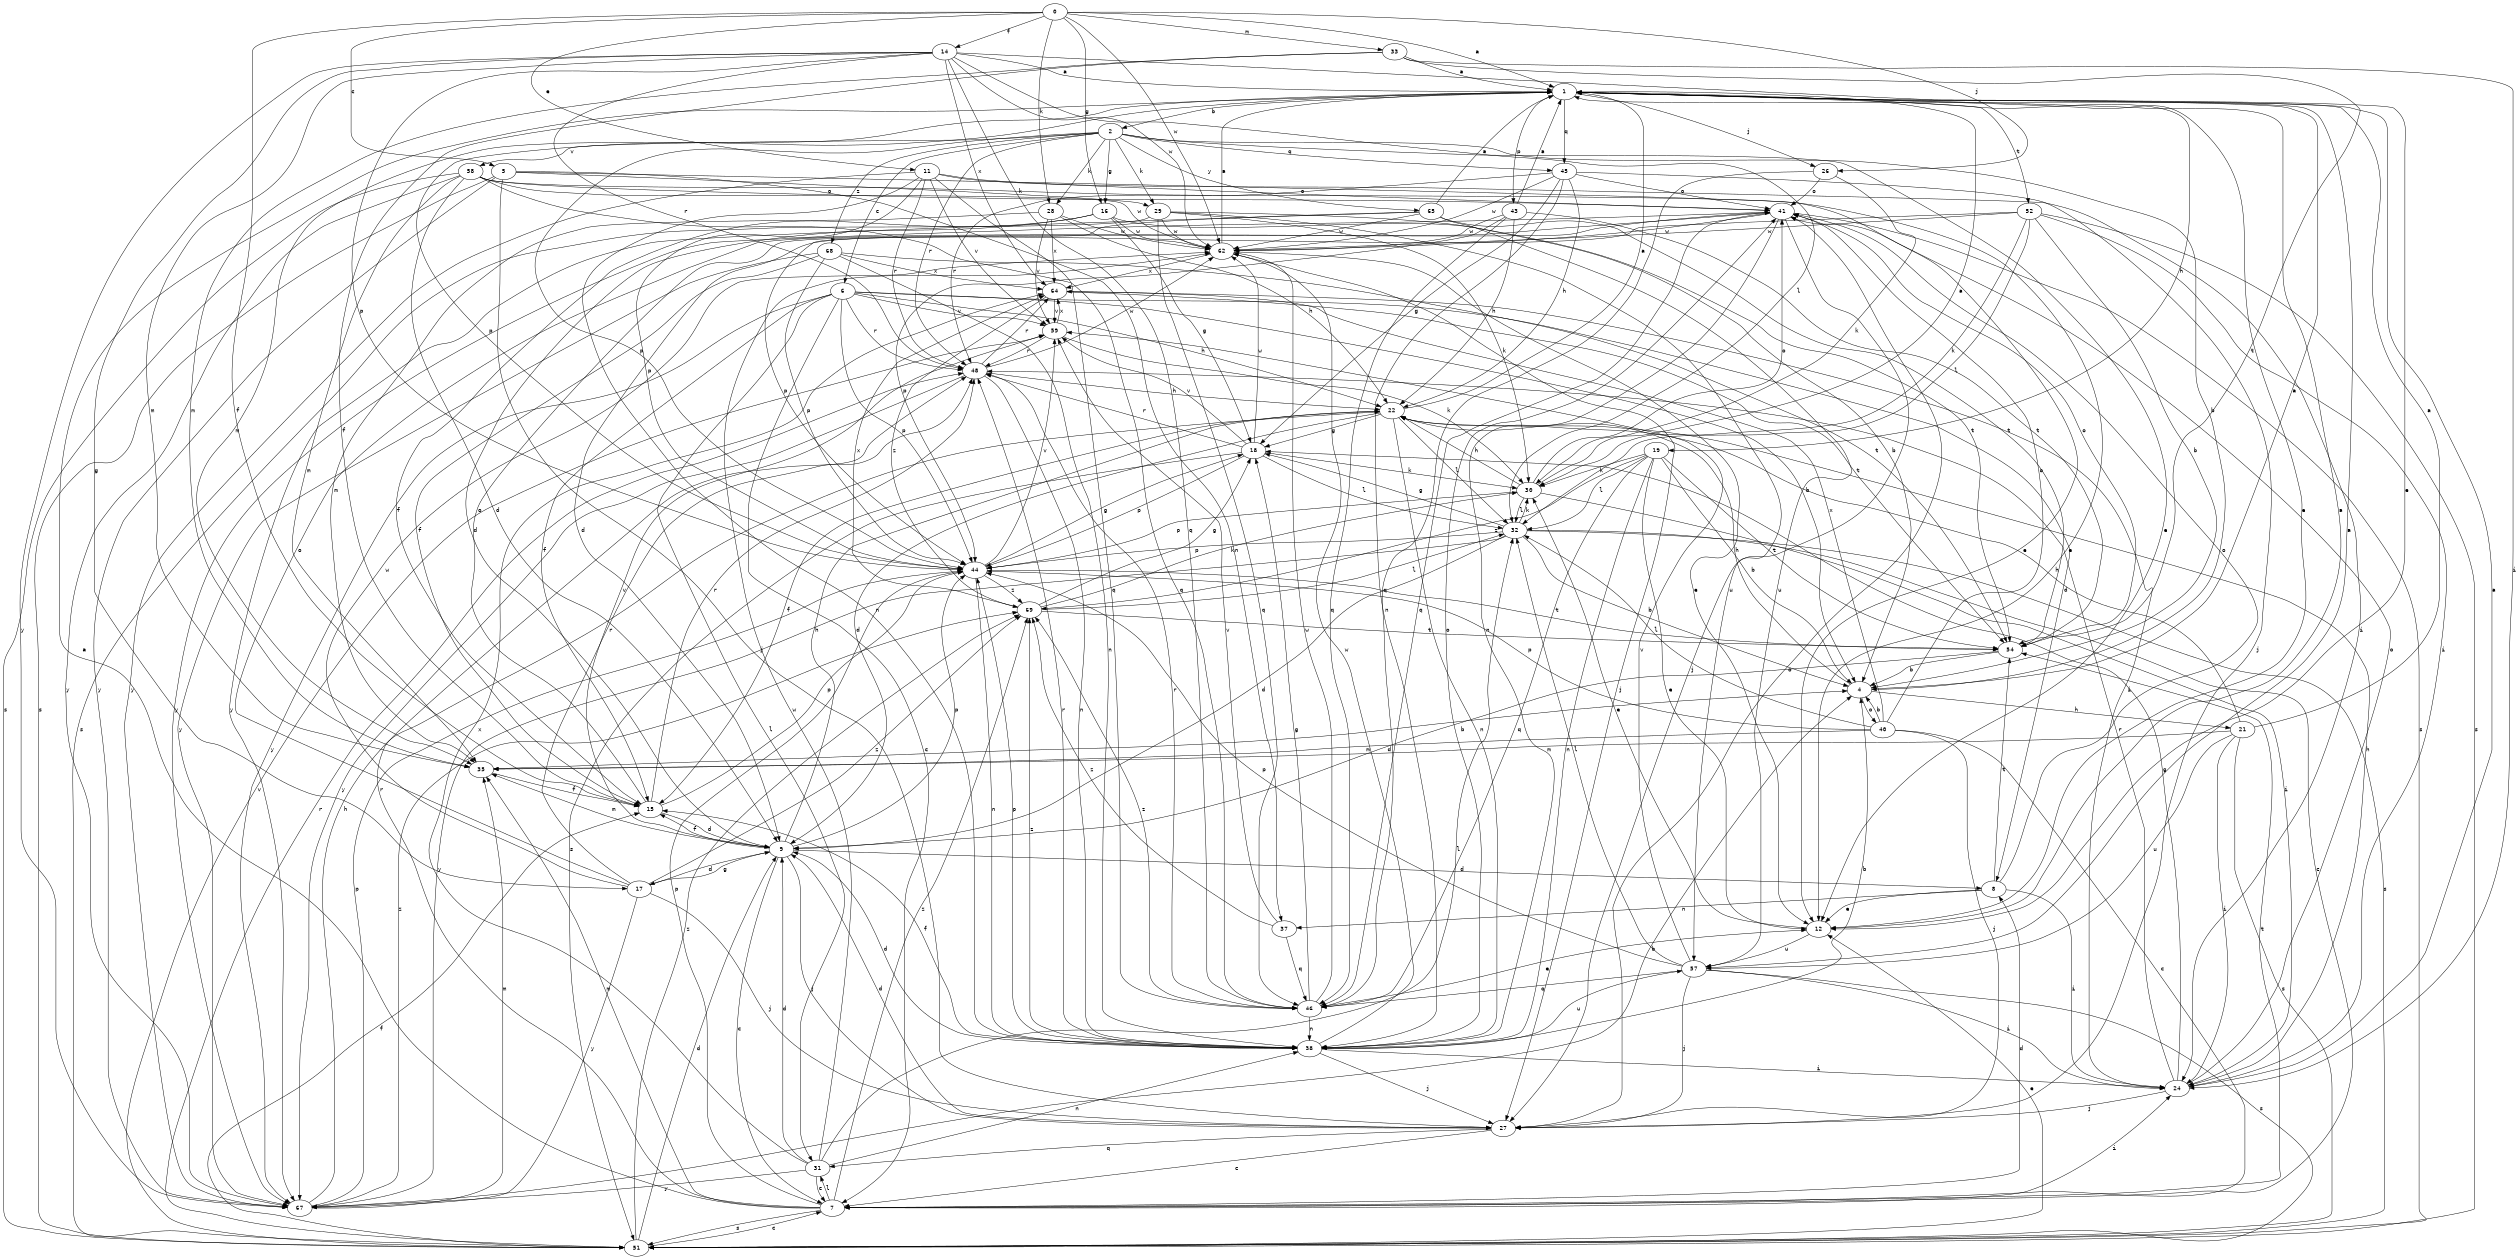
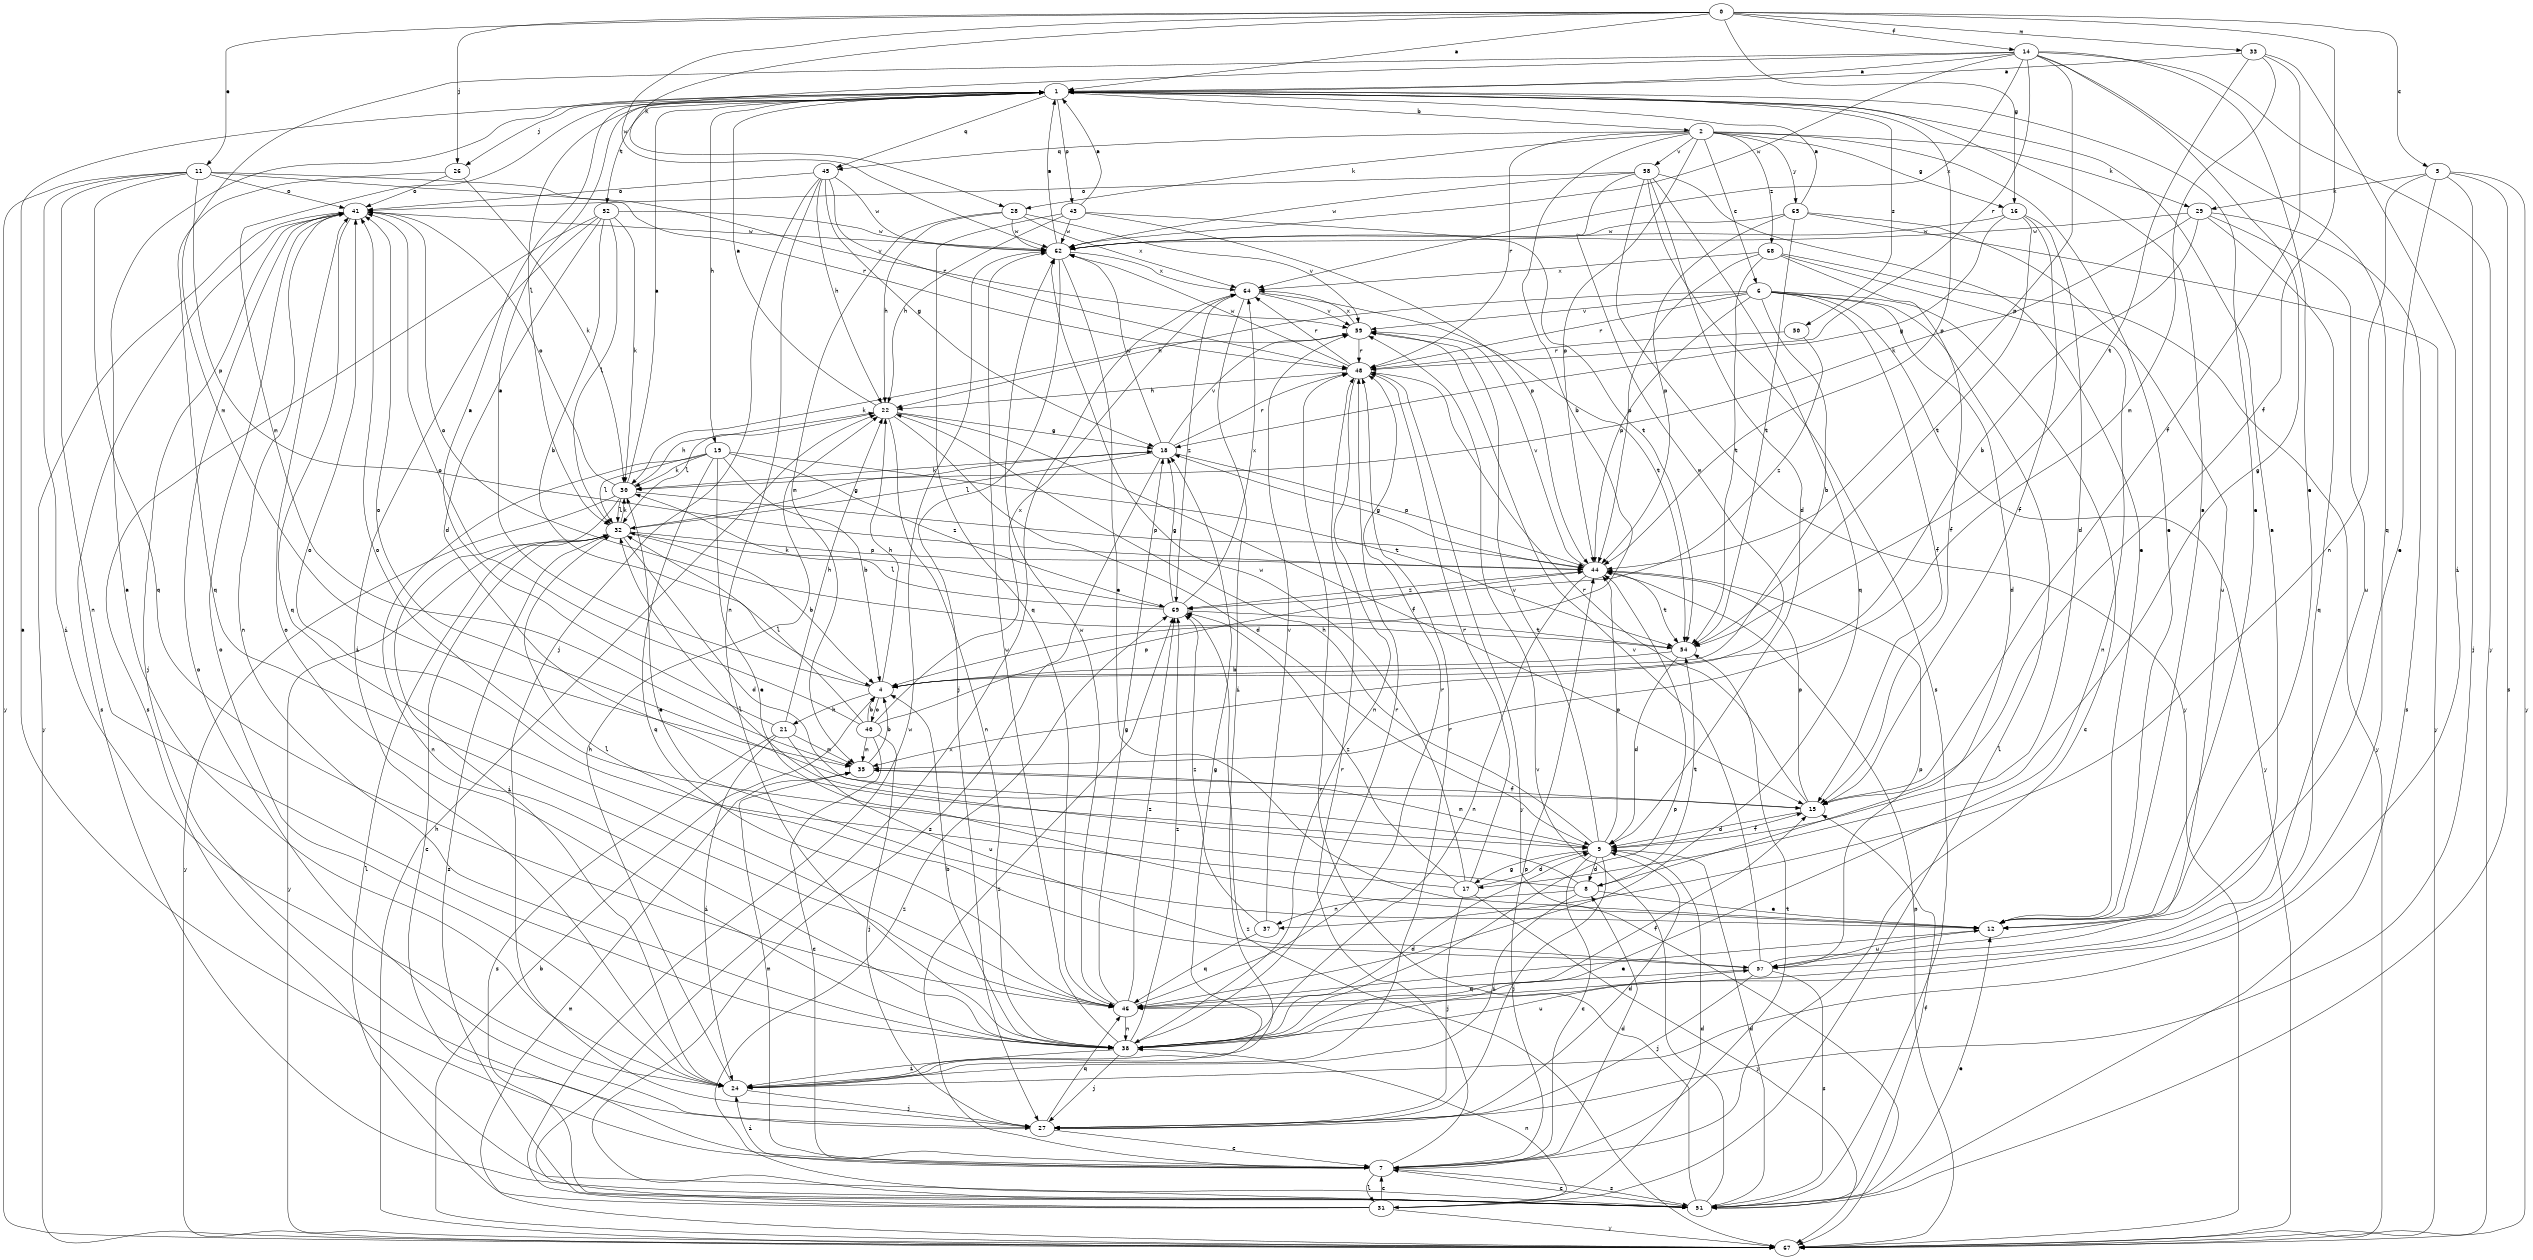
node "50": added
edge "8" -> "32": added, label "l"
edge "57" -> "24": removed, label "i"
edge "27" -> "31": now "27" -> "46"
edge "30" -> "67": added, label "y"
